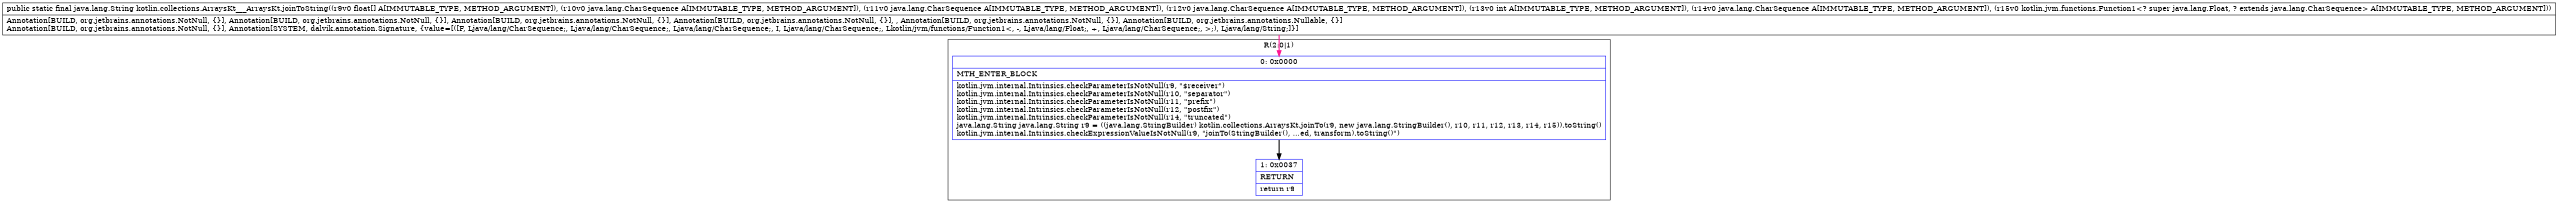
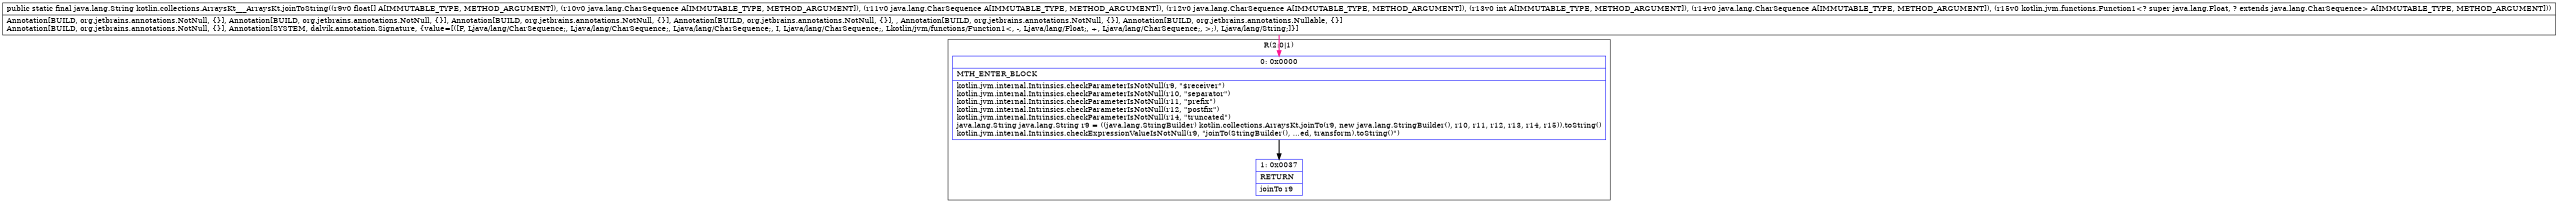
node "1: 0x0037": text "return r9" -> "joinTo r9"
